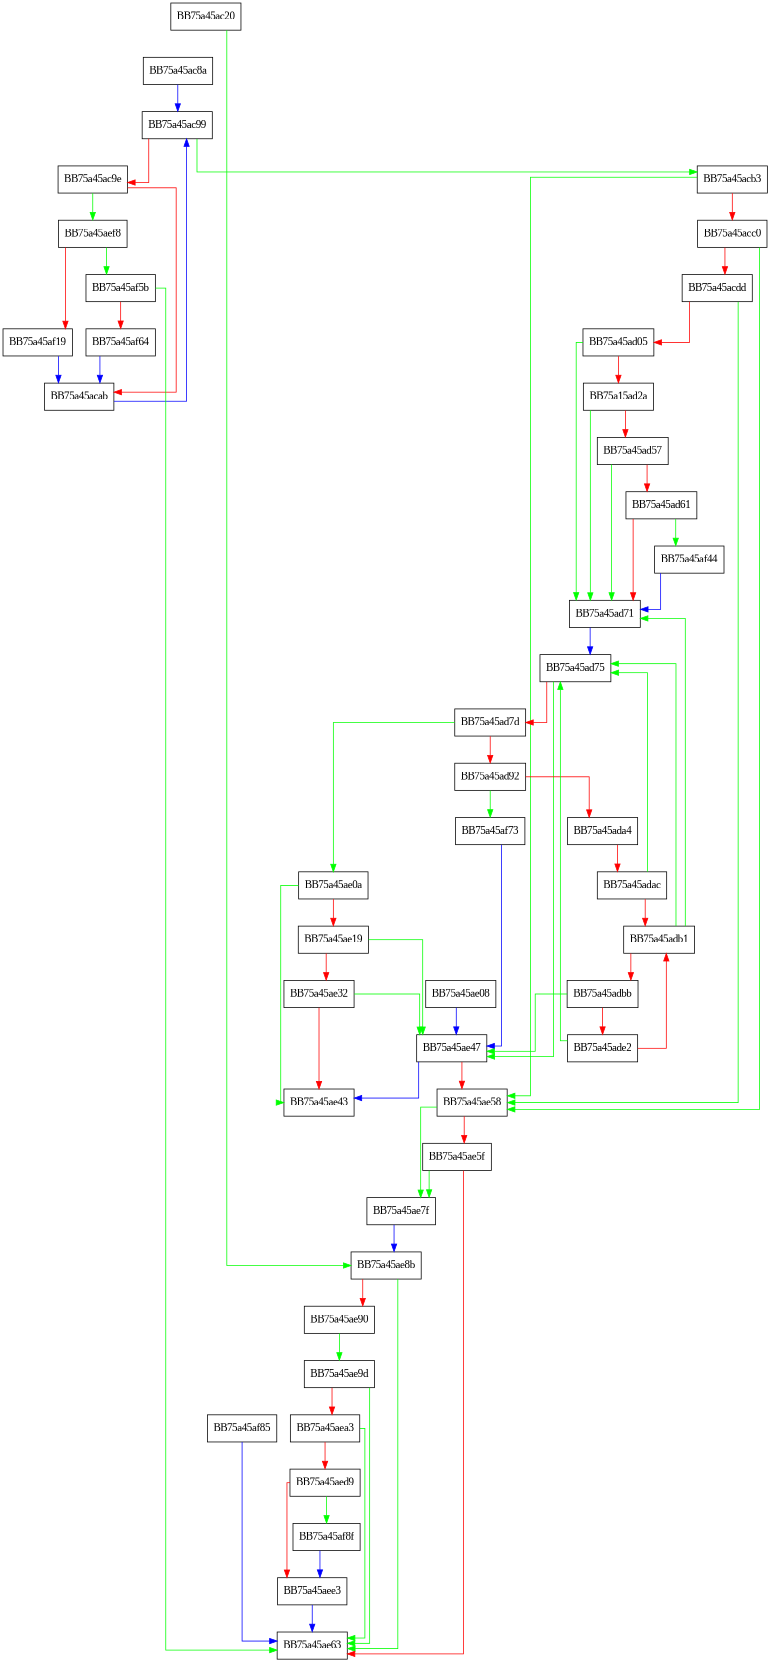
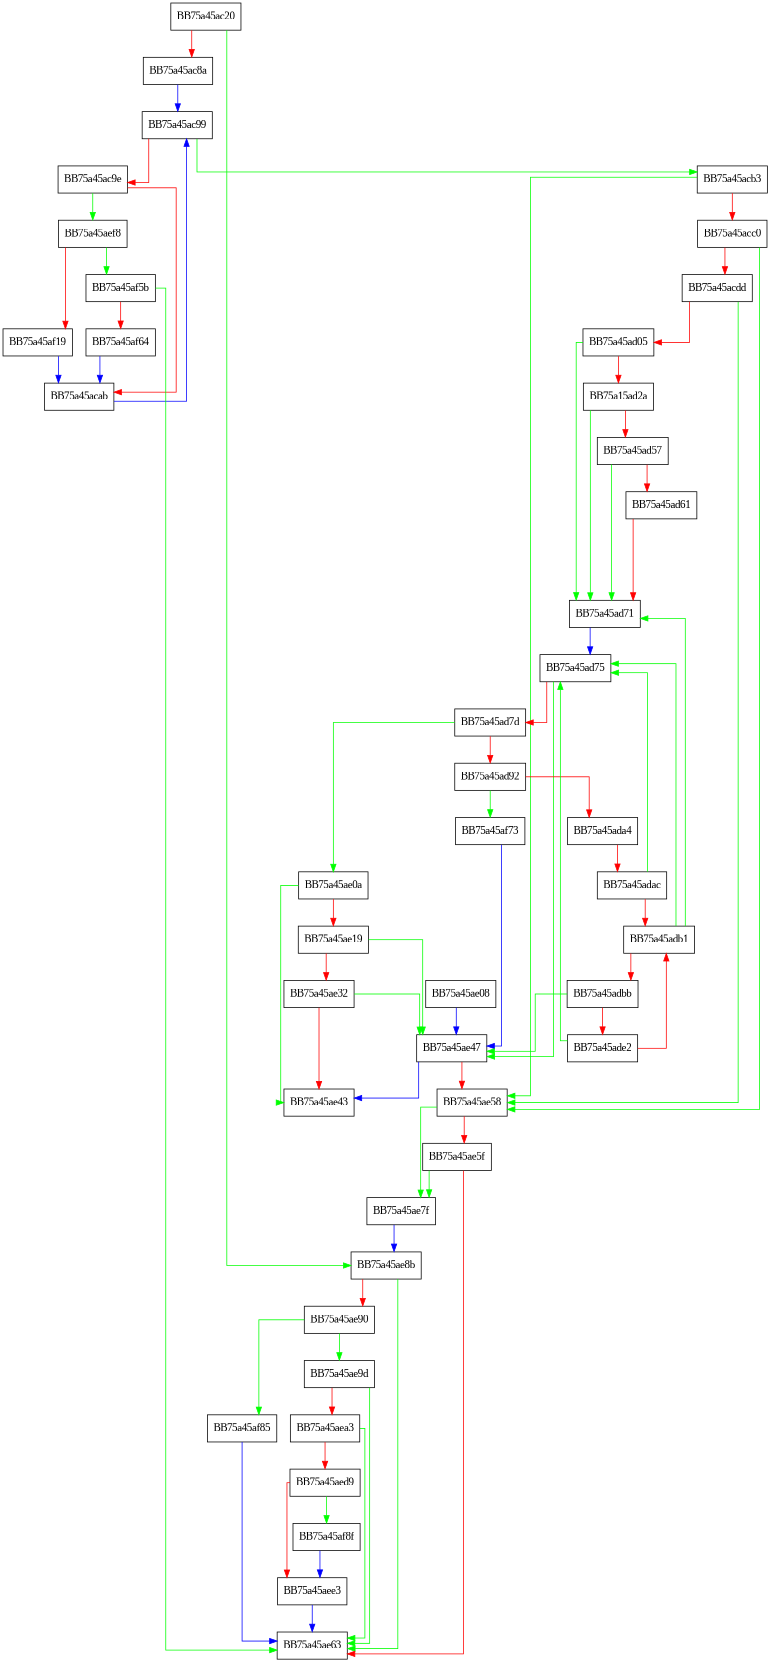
edge "BB75a45ac20" -> "BB75a45ac8a": added
node "BB75a45af44": removed
edge "BB75a45ae90" -> "BB75a45af85": added
